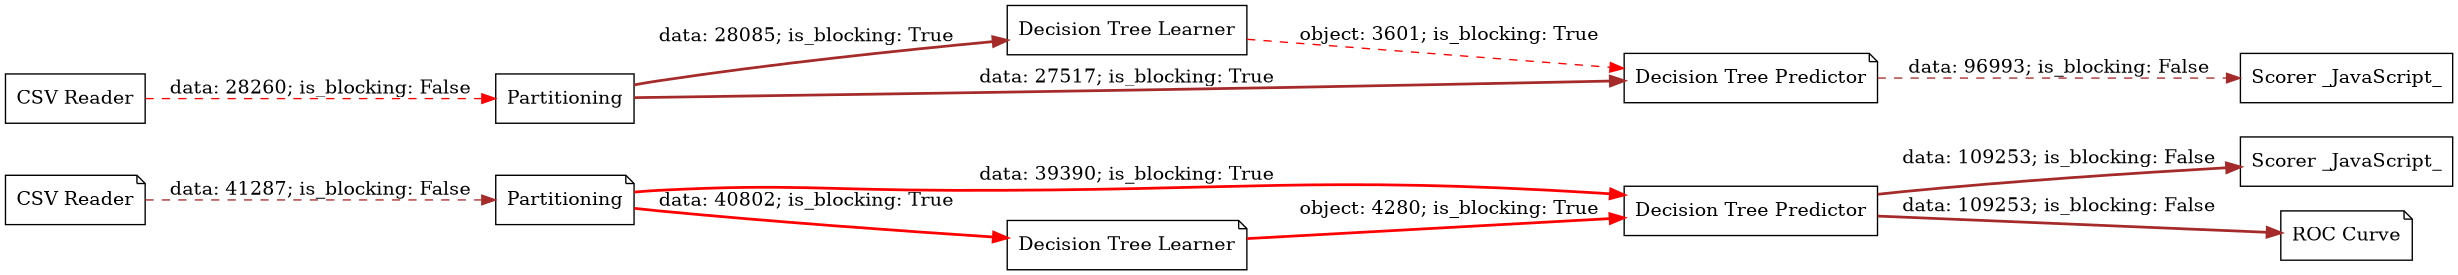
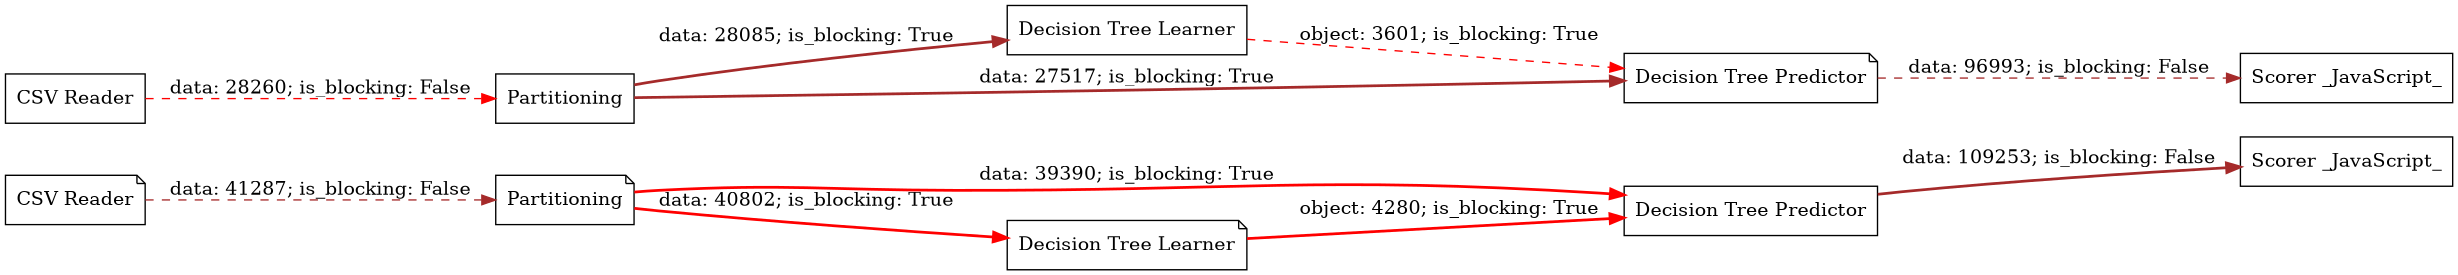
node "ROC Curve": removed
